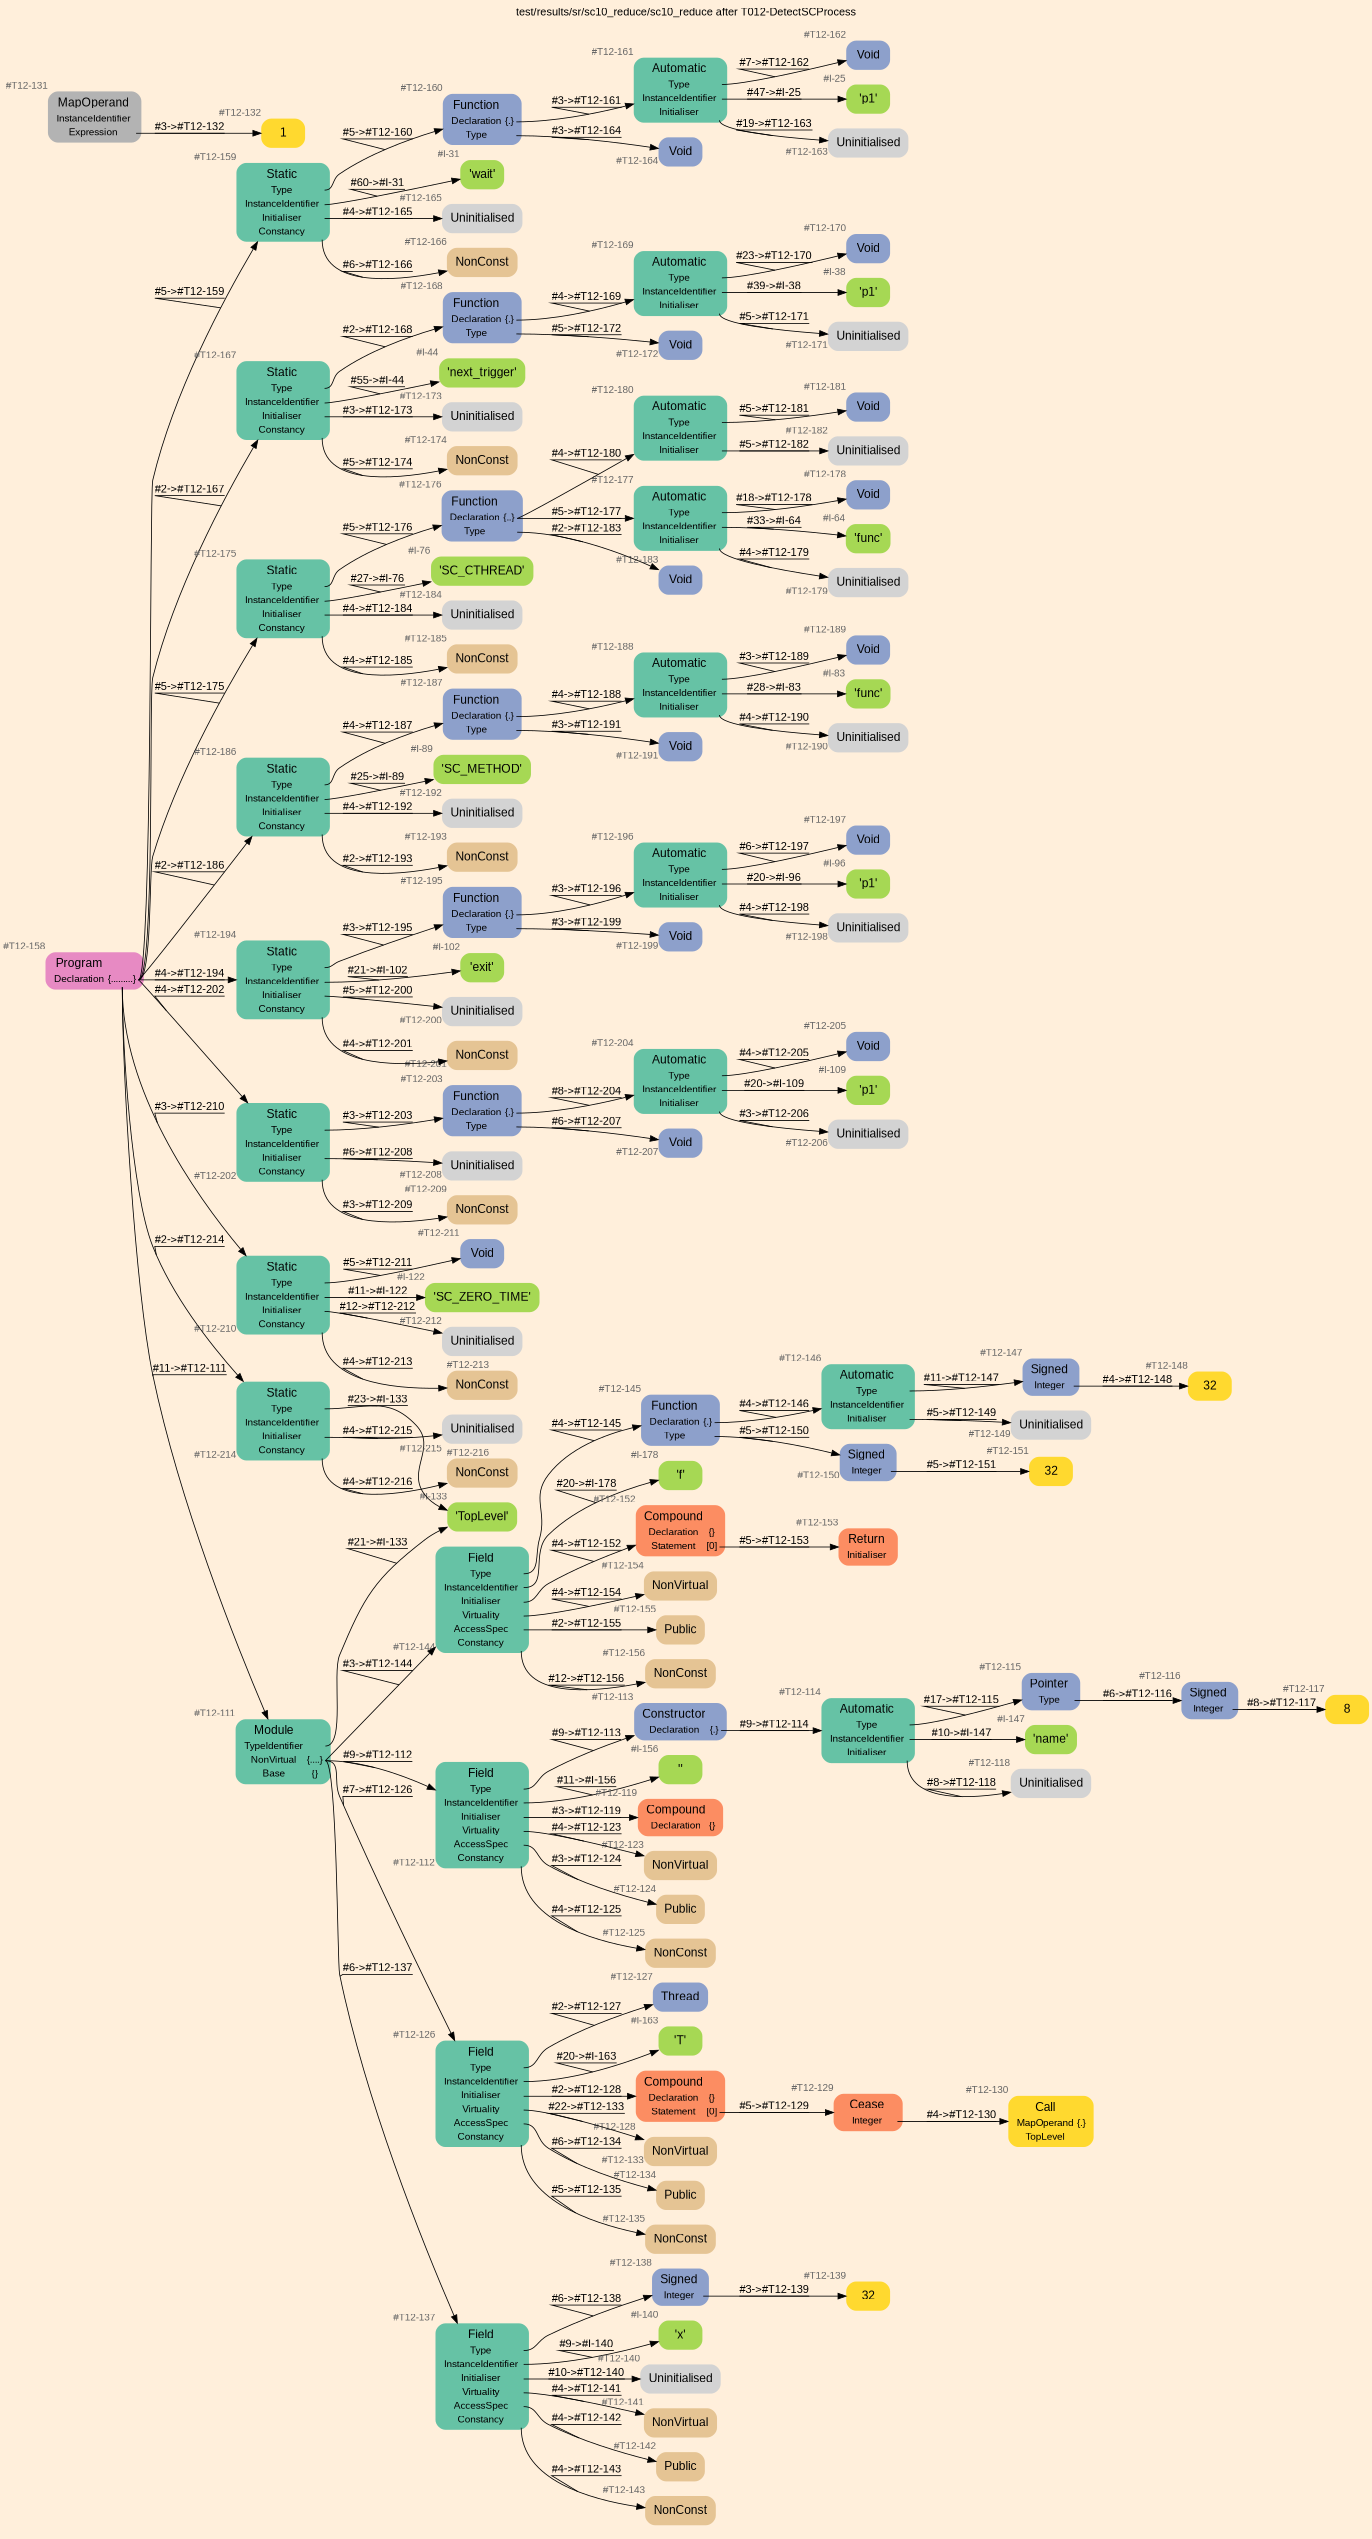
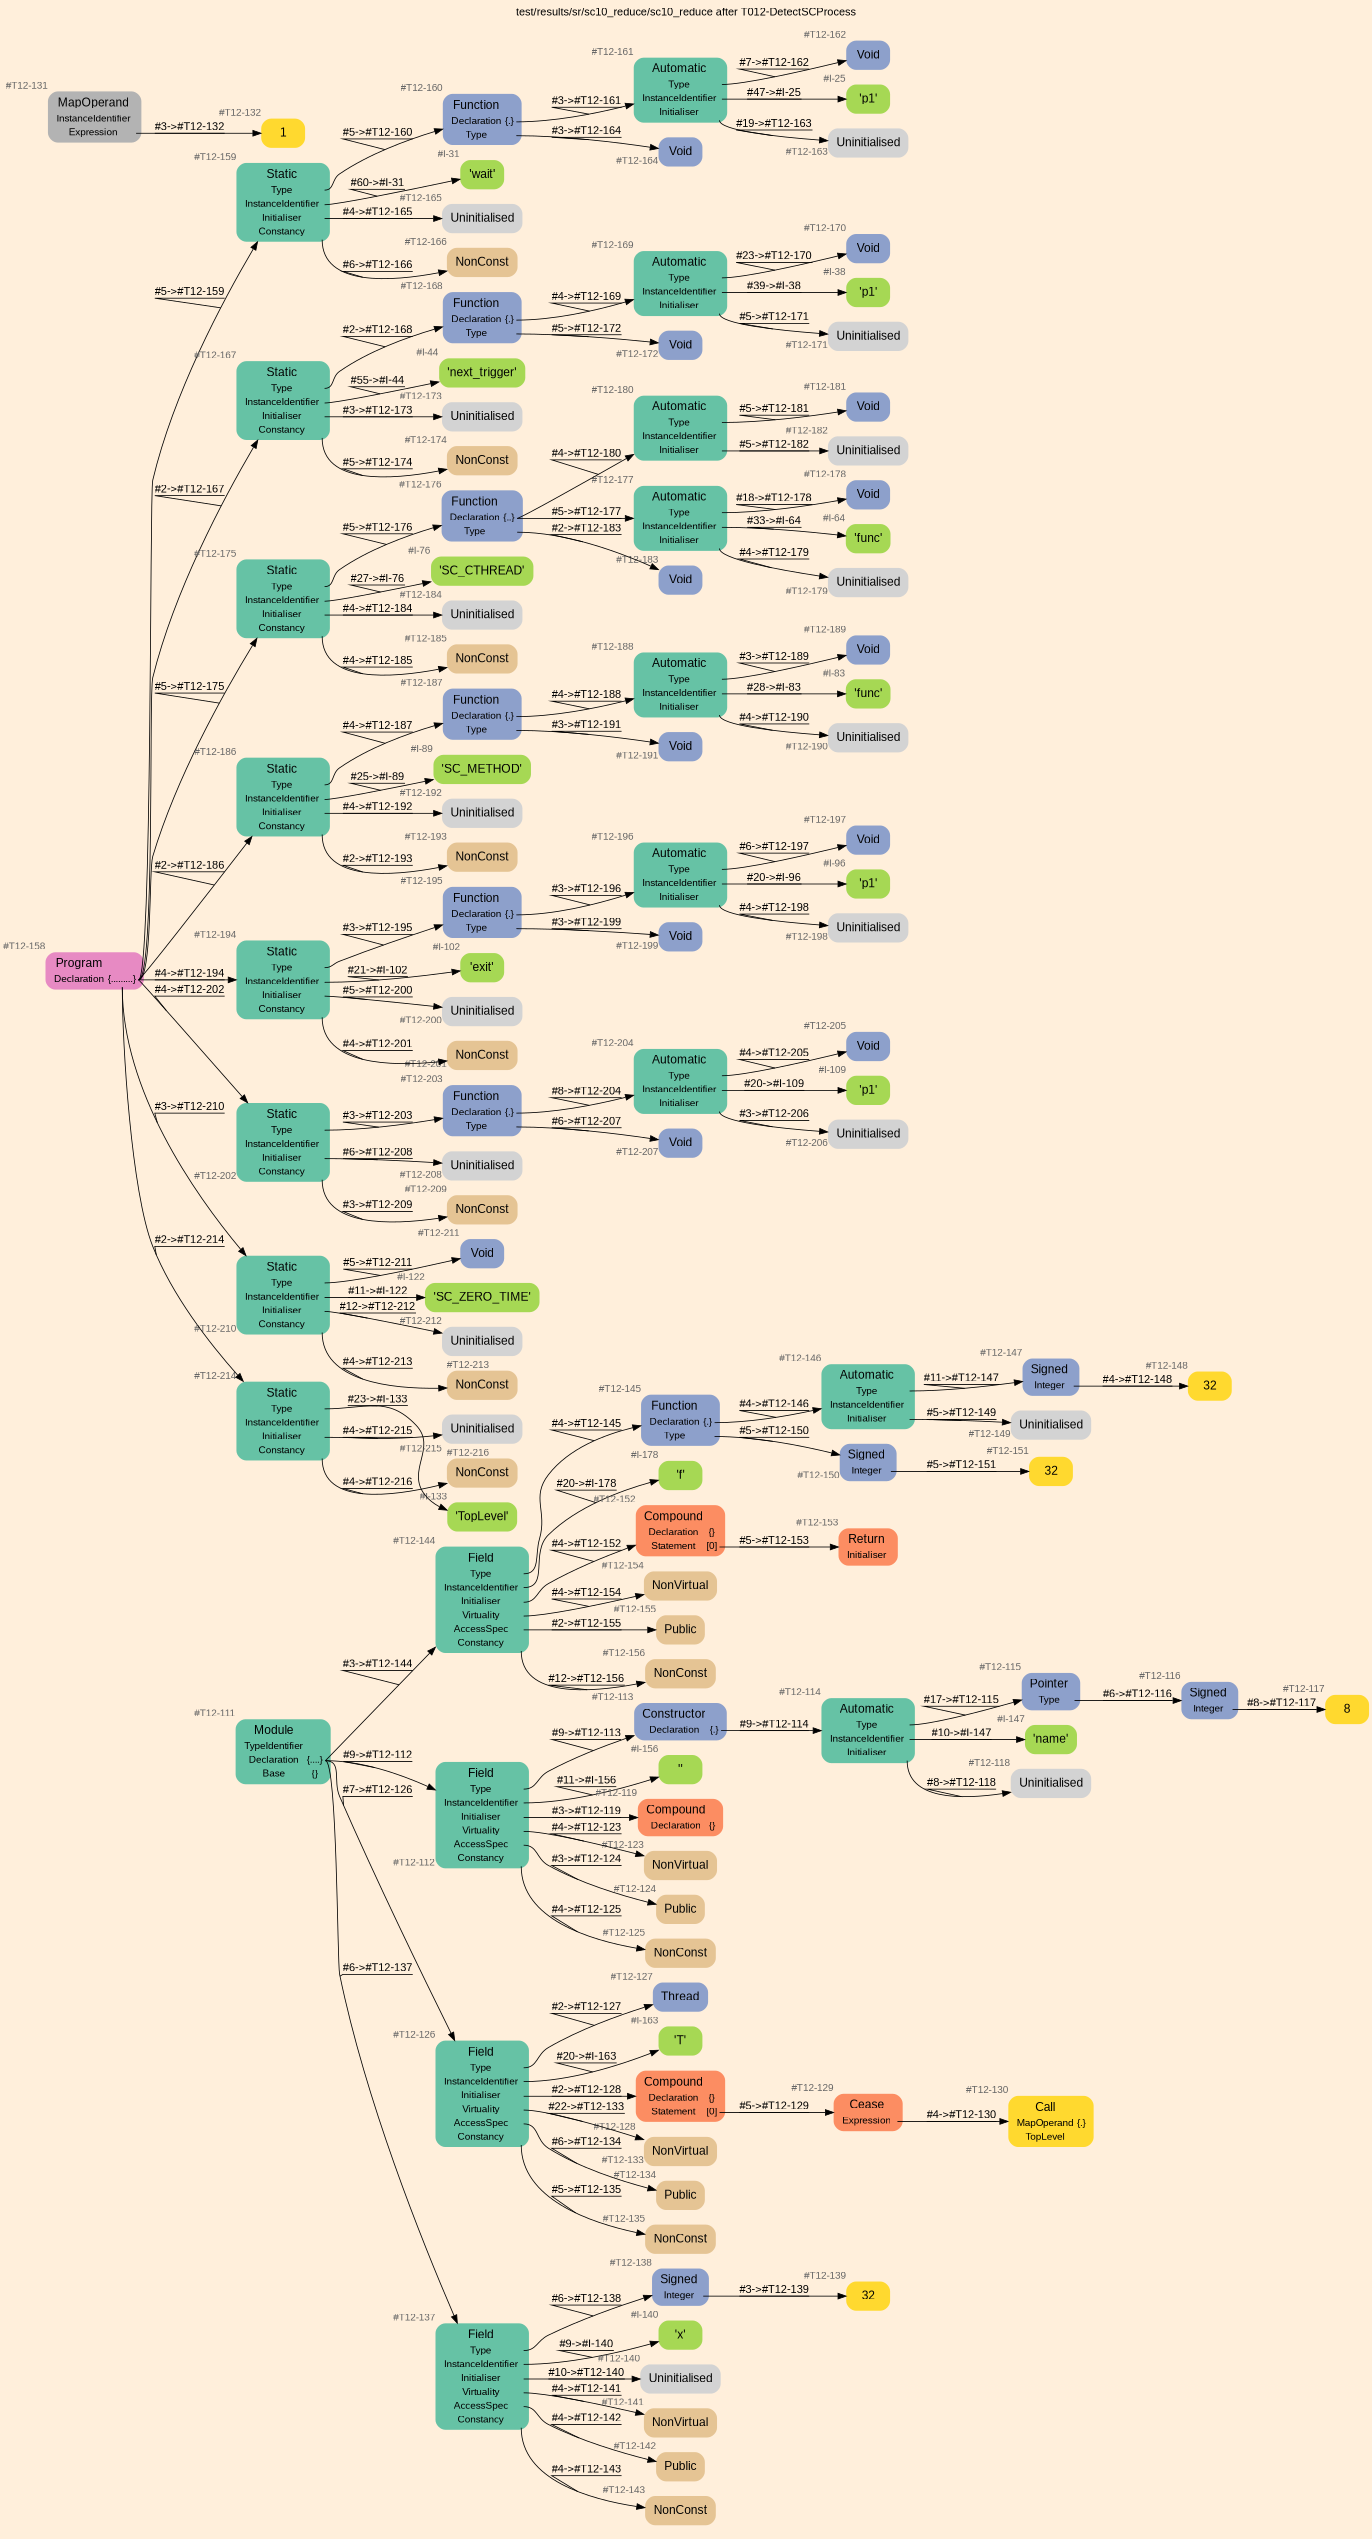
edge "Program" -> "Module": removed, label "#11->#T12-111"
edge "Module" -> "'TopLevel'": removed, label "#21->#I-133"
node "Module": text "NonVirtual" -> "Declaration"
node "Cease": text "Integer" -> "Expression"
